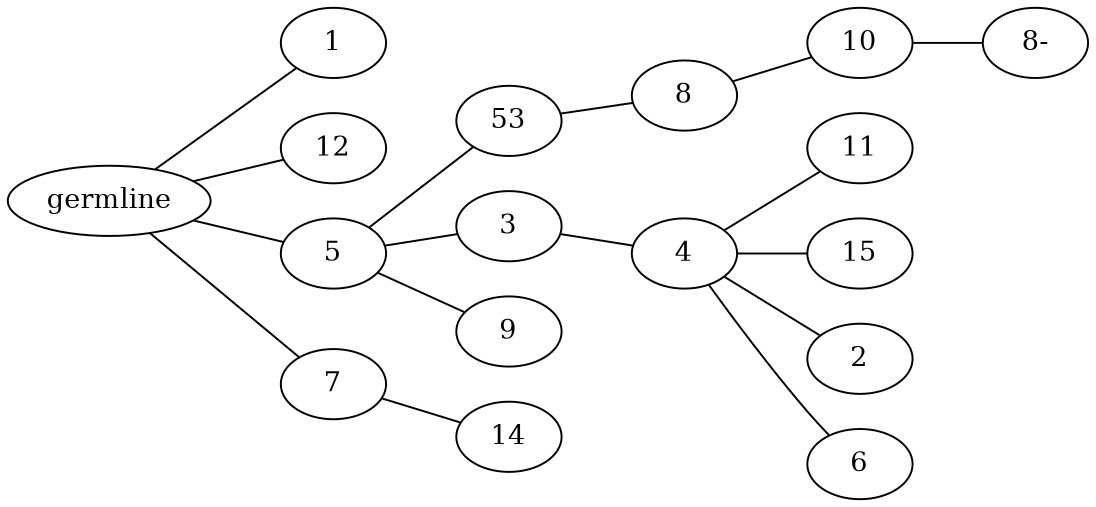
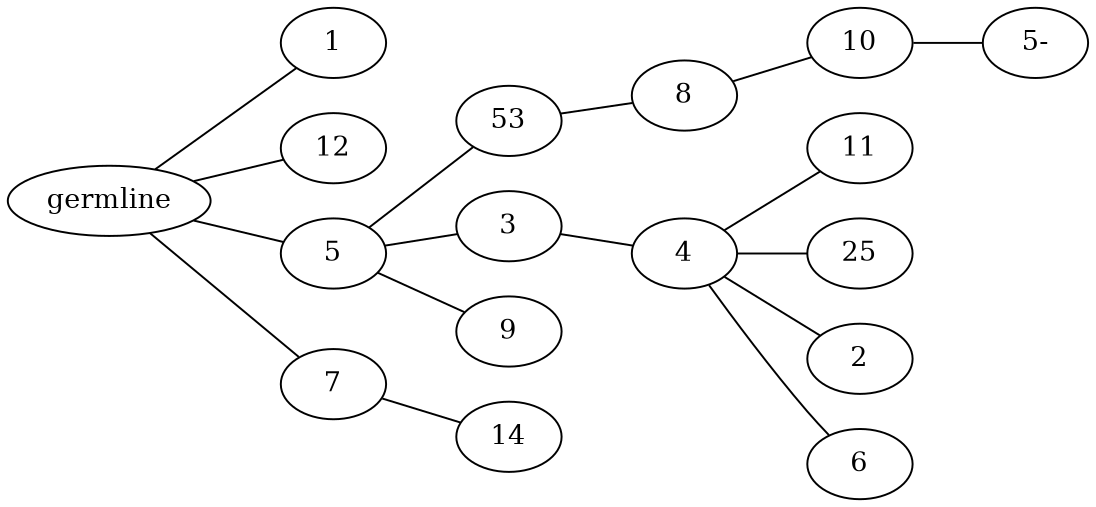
node "8-": label "8-" -> "5-"
node "15": label "15" -> "25"
